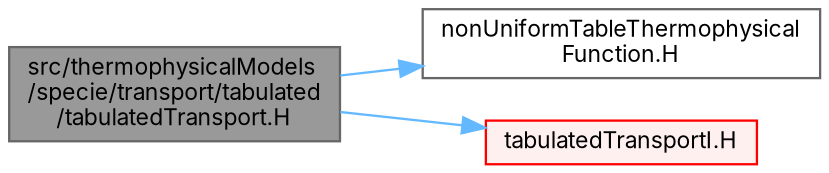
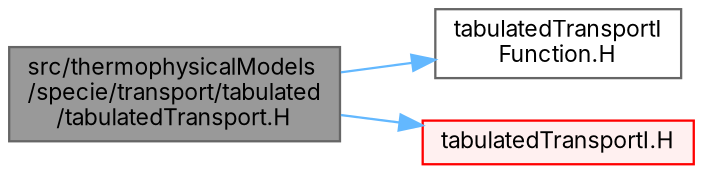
node "nonUniformTableThermophysical Function.H": label "nonUniformTableThermophysical Function.H" -> "tabulatedTransportI Function.H"
